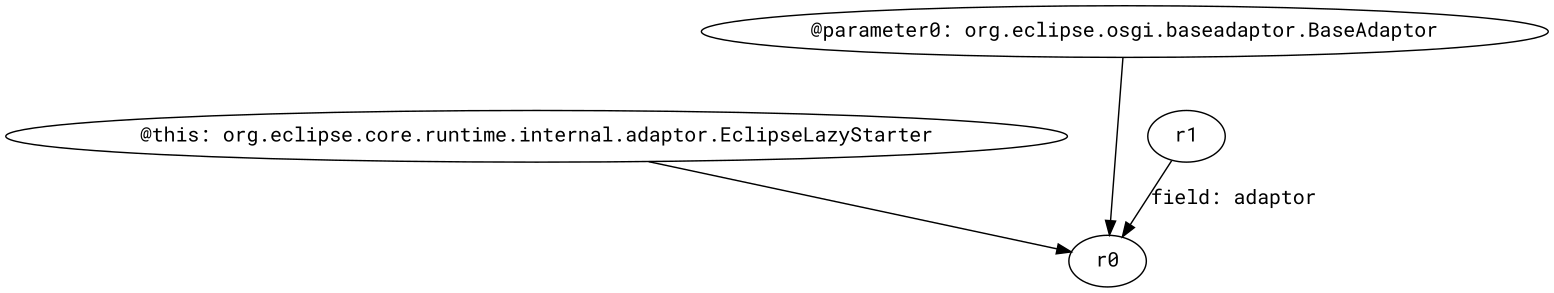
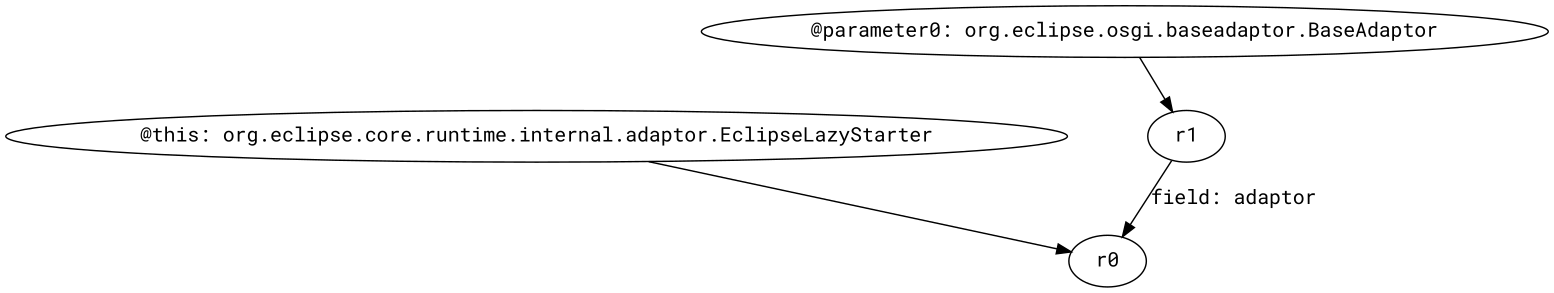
edge "@parameter0: org.eclipse.osgi.baseadaptor.BaseAdaptor" -> "r0": now "@parameter0: org.eclipse.osgi.baseadaptor.BaseAdaptor" -> "r1"
